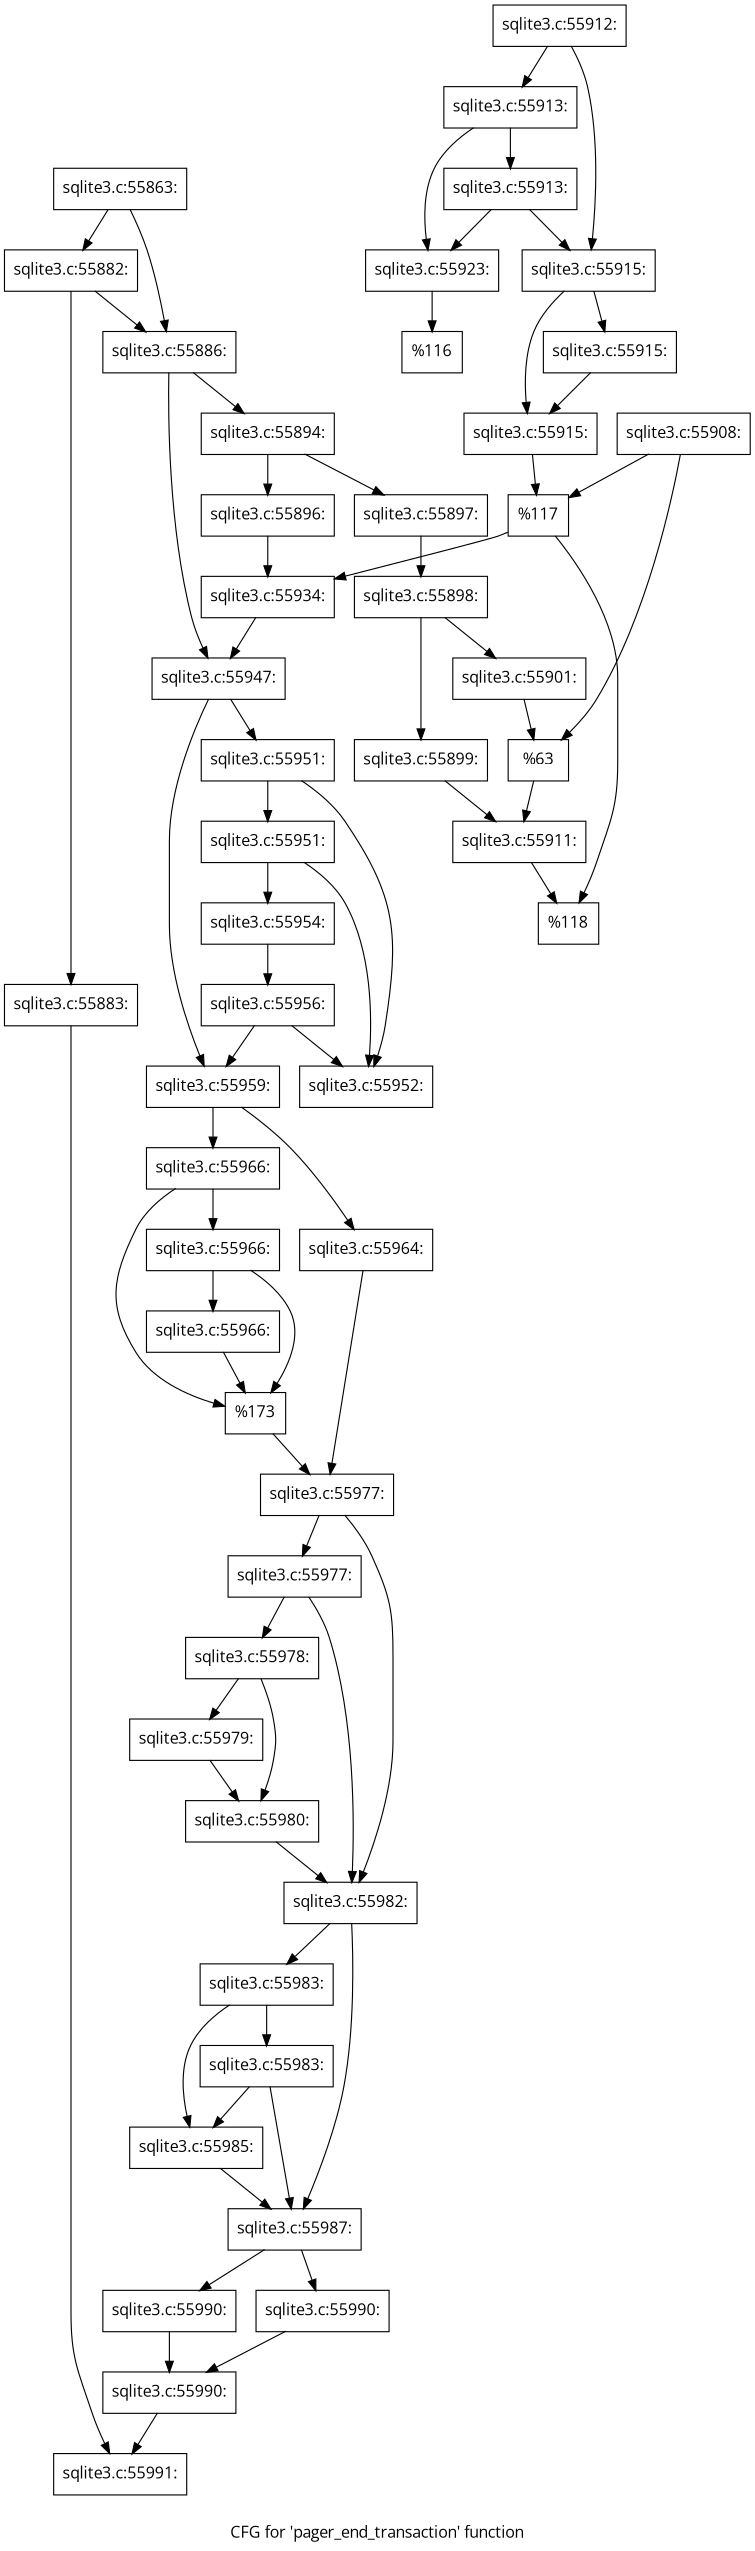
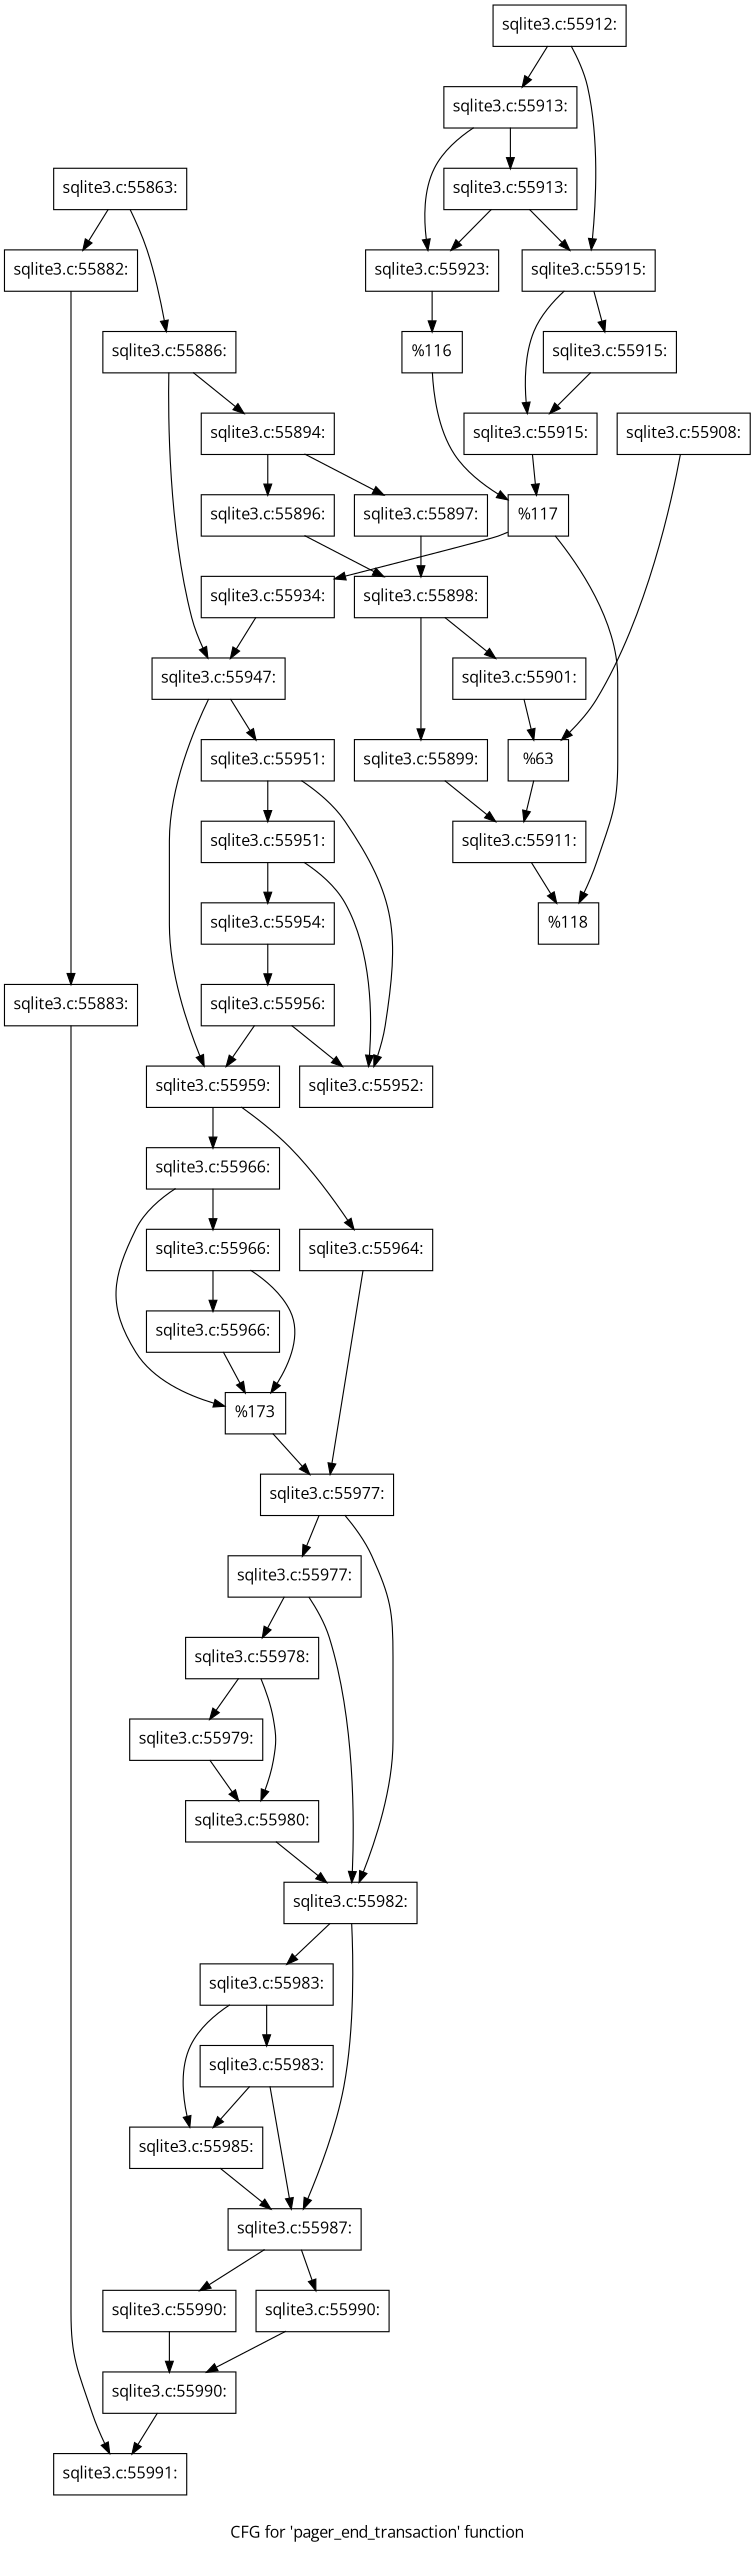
edge "sqlite3.c:55882:" -> "sqlite3.c:55886:": removed
edge "sqlite3.c:55908:" -> "%117": now "%116" -> "%117"
edge "sqlite3.c:55896:" -> "sqlite3.c:55934:": now "sqlite3.c:55896:" -> "sqlite3.c:55898:"
